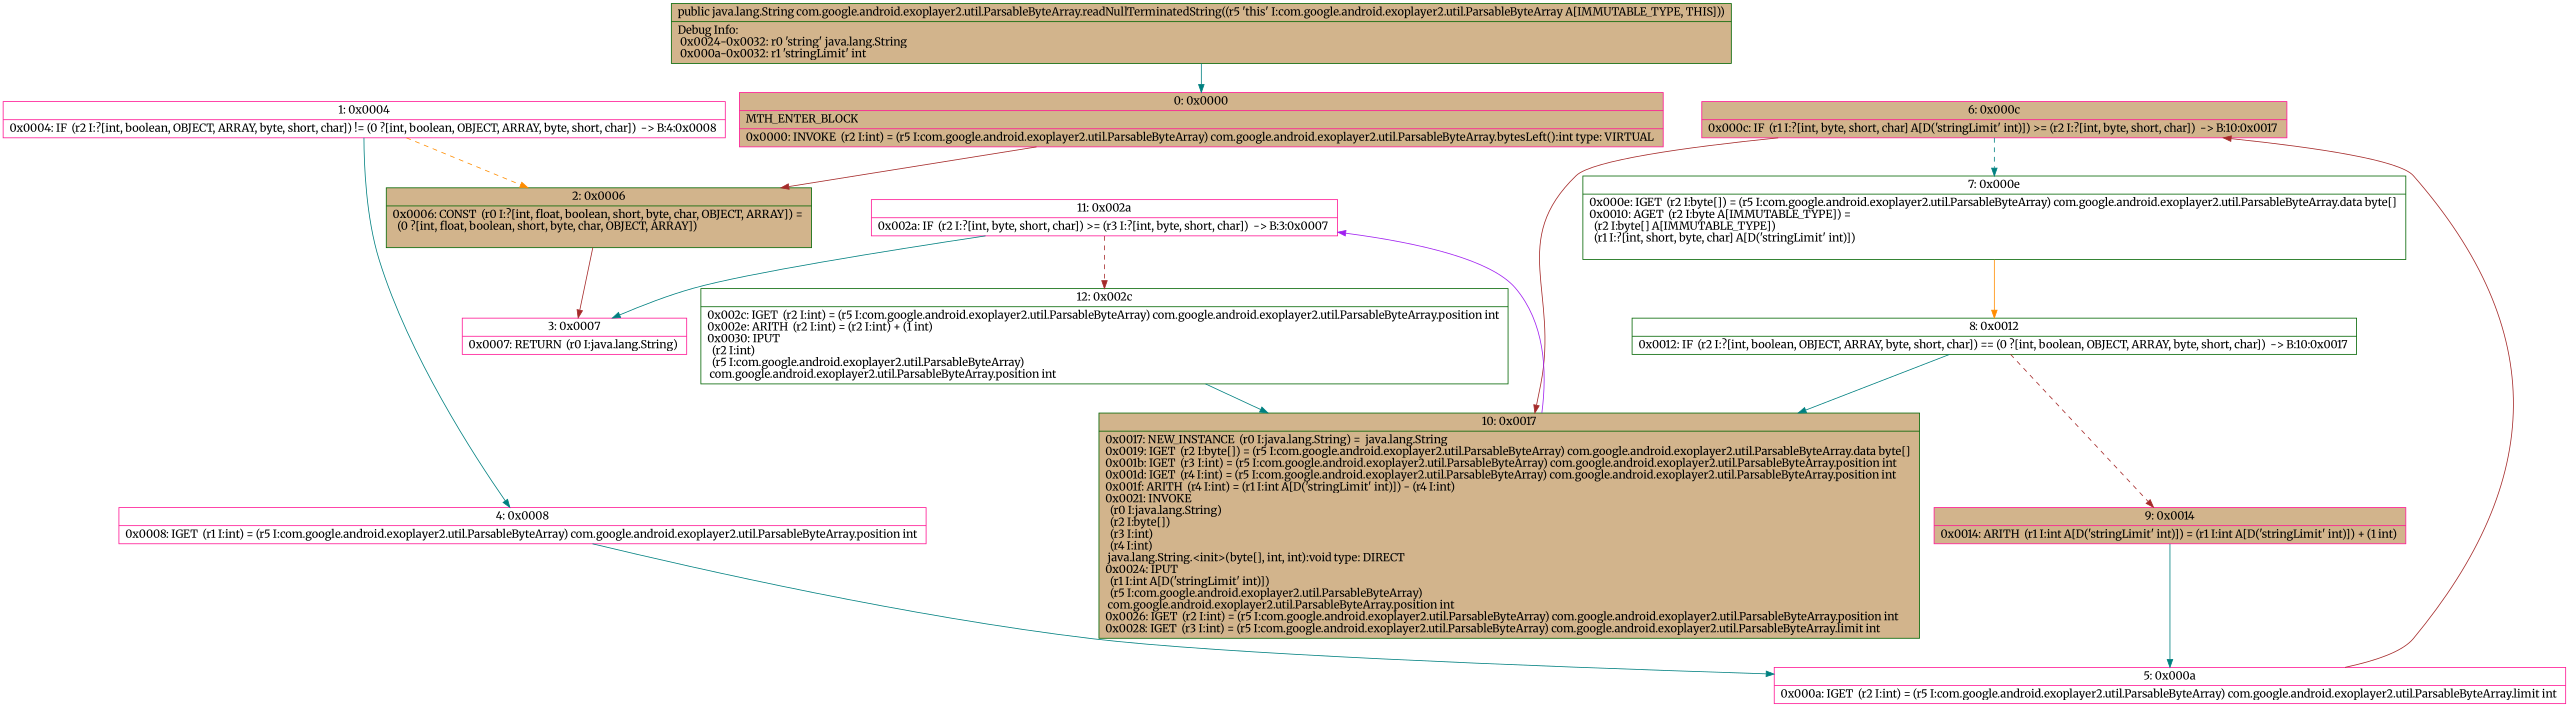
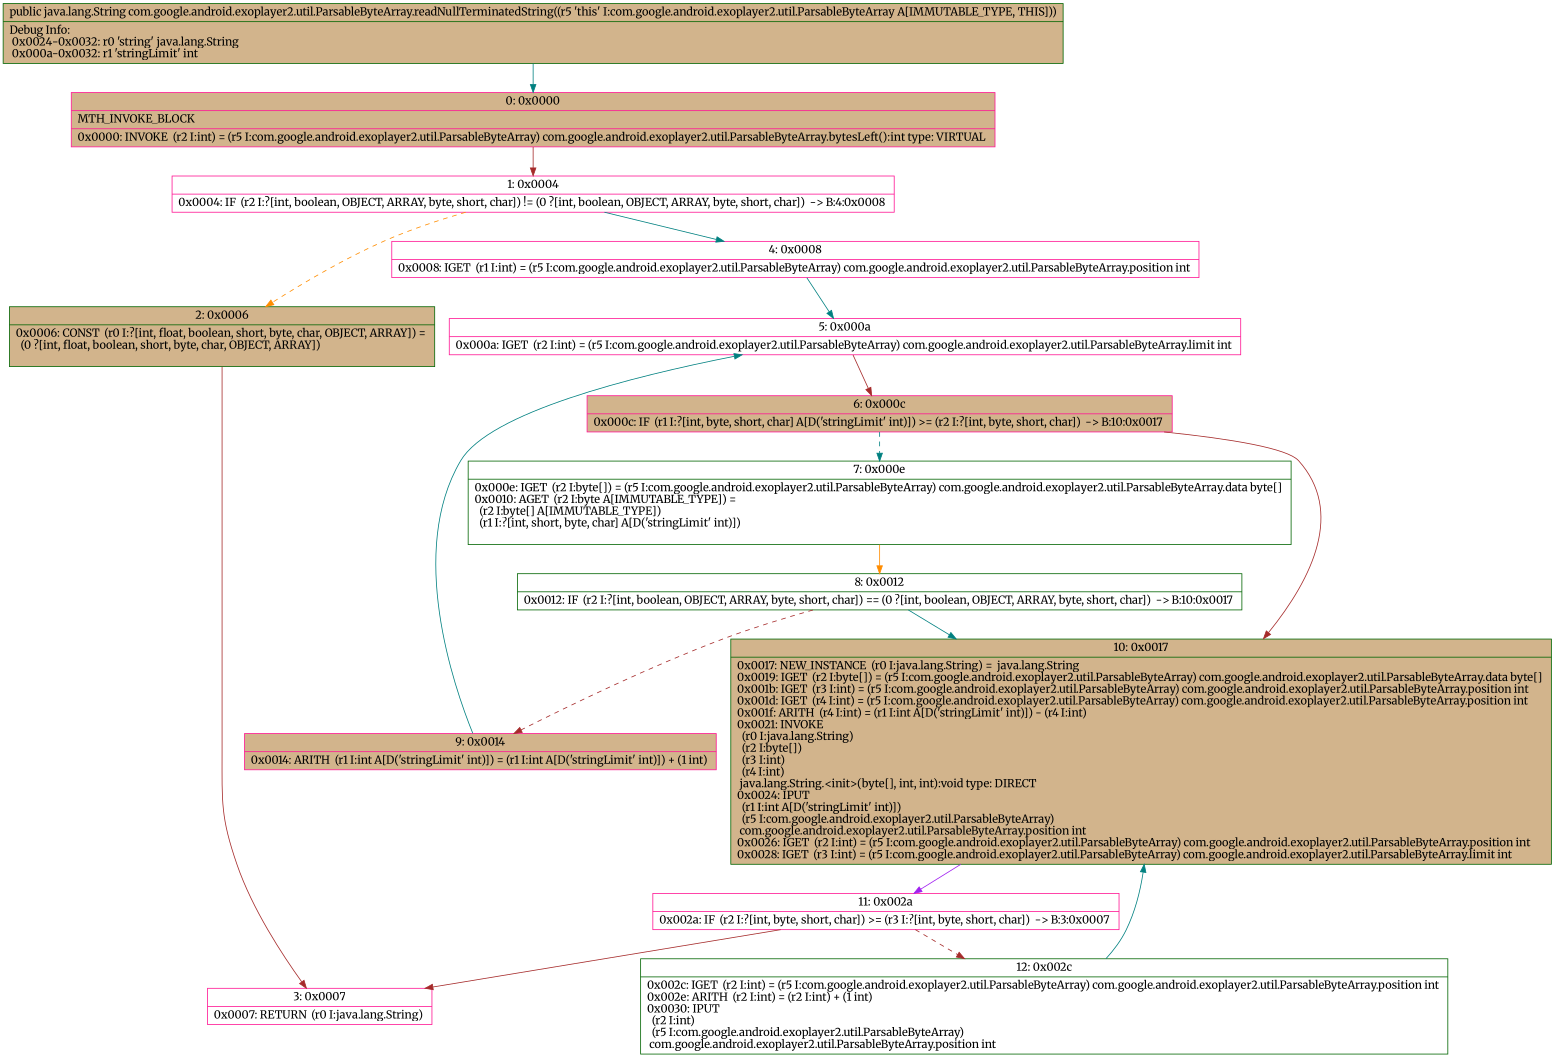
node "0: 0x0000": text "MTH_ENTER_BLOCK" -> "MTH_INVOKE_BLOCK"
edge "0: 0x0000" -> "2: 0x0006": now "0: 0x0000" -> "1: 0x0004"
edge "11: 0x002a" -> "3: 0x0007": color teal -> brown
